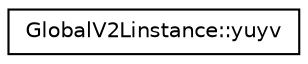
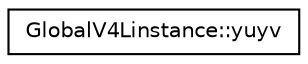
node "GlobalV2Linstance::yuyv": label "GlobalV2Linstance::yuyv" -> "GlobalV4Linstance::yuyv"
